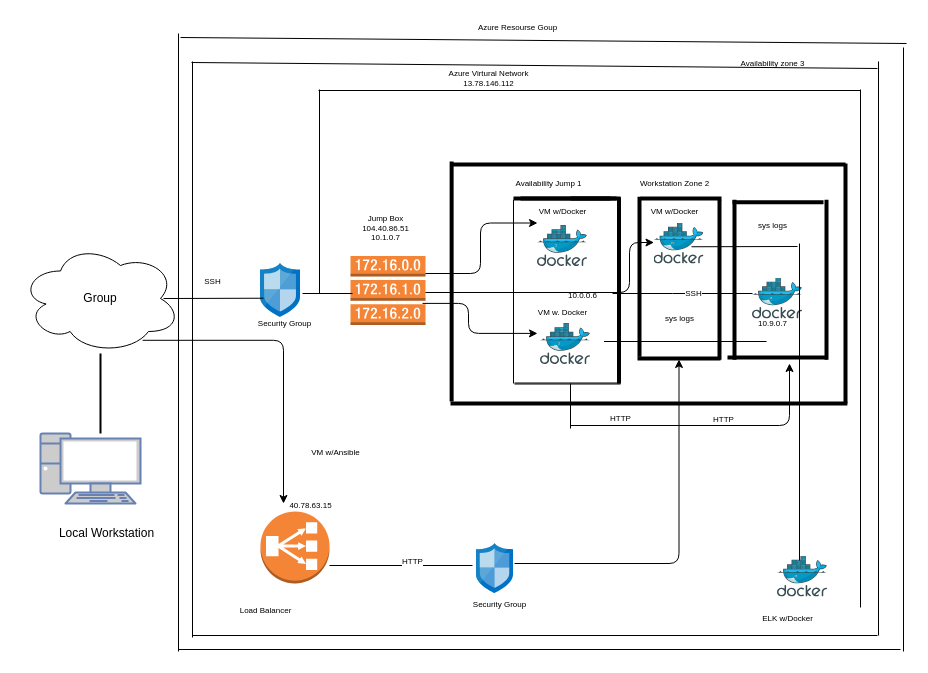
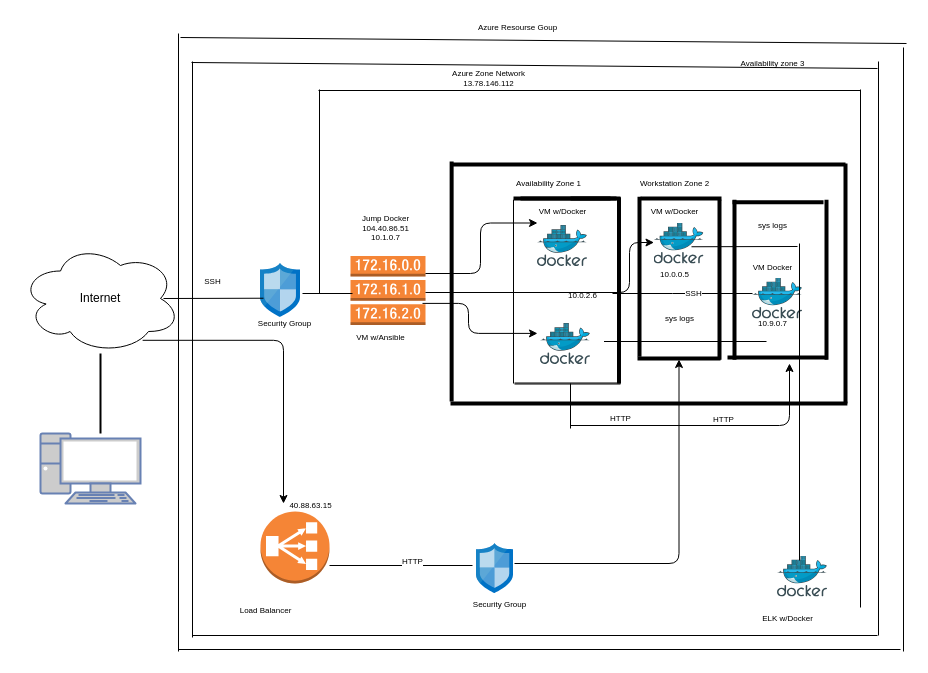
node "Azure Virtural Network 13.78.146.112": label "Azure Virtural Network 13.78.146.112" -> "Azure Zone Network 13.78.146.112"
node "Availability Jump 1": label "Availability Jump 1" -> "Availability Zone 1"
node "Jump Box 104.40.86.51 10.1.0.7": label "Jump Box 104.40.86.51 10.1.0.7" -> "Jump Docker 104.40.86.51 10.1.0.7"
node "VM Docker": added
node "10.0.0.5": added
node "10.0.0.6": label "10.0.0.6" -> "10.0.2.6"
node "Group": label "Group" -> "Internet"
node "VM w. Docker": removed
node "VM w/Ansible": moved (336, 453) -> (381, 338)
node "40.78.63.15": label "40.78.63.15" -> "40.88.63.15"
node "Local Workstation": removed
